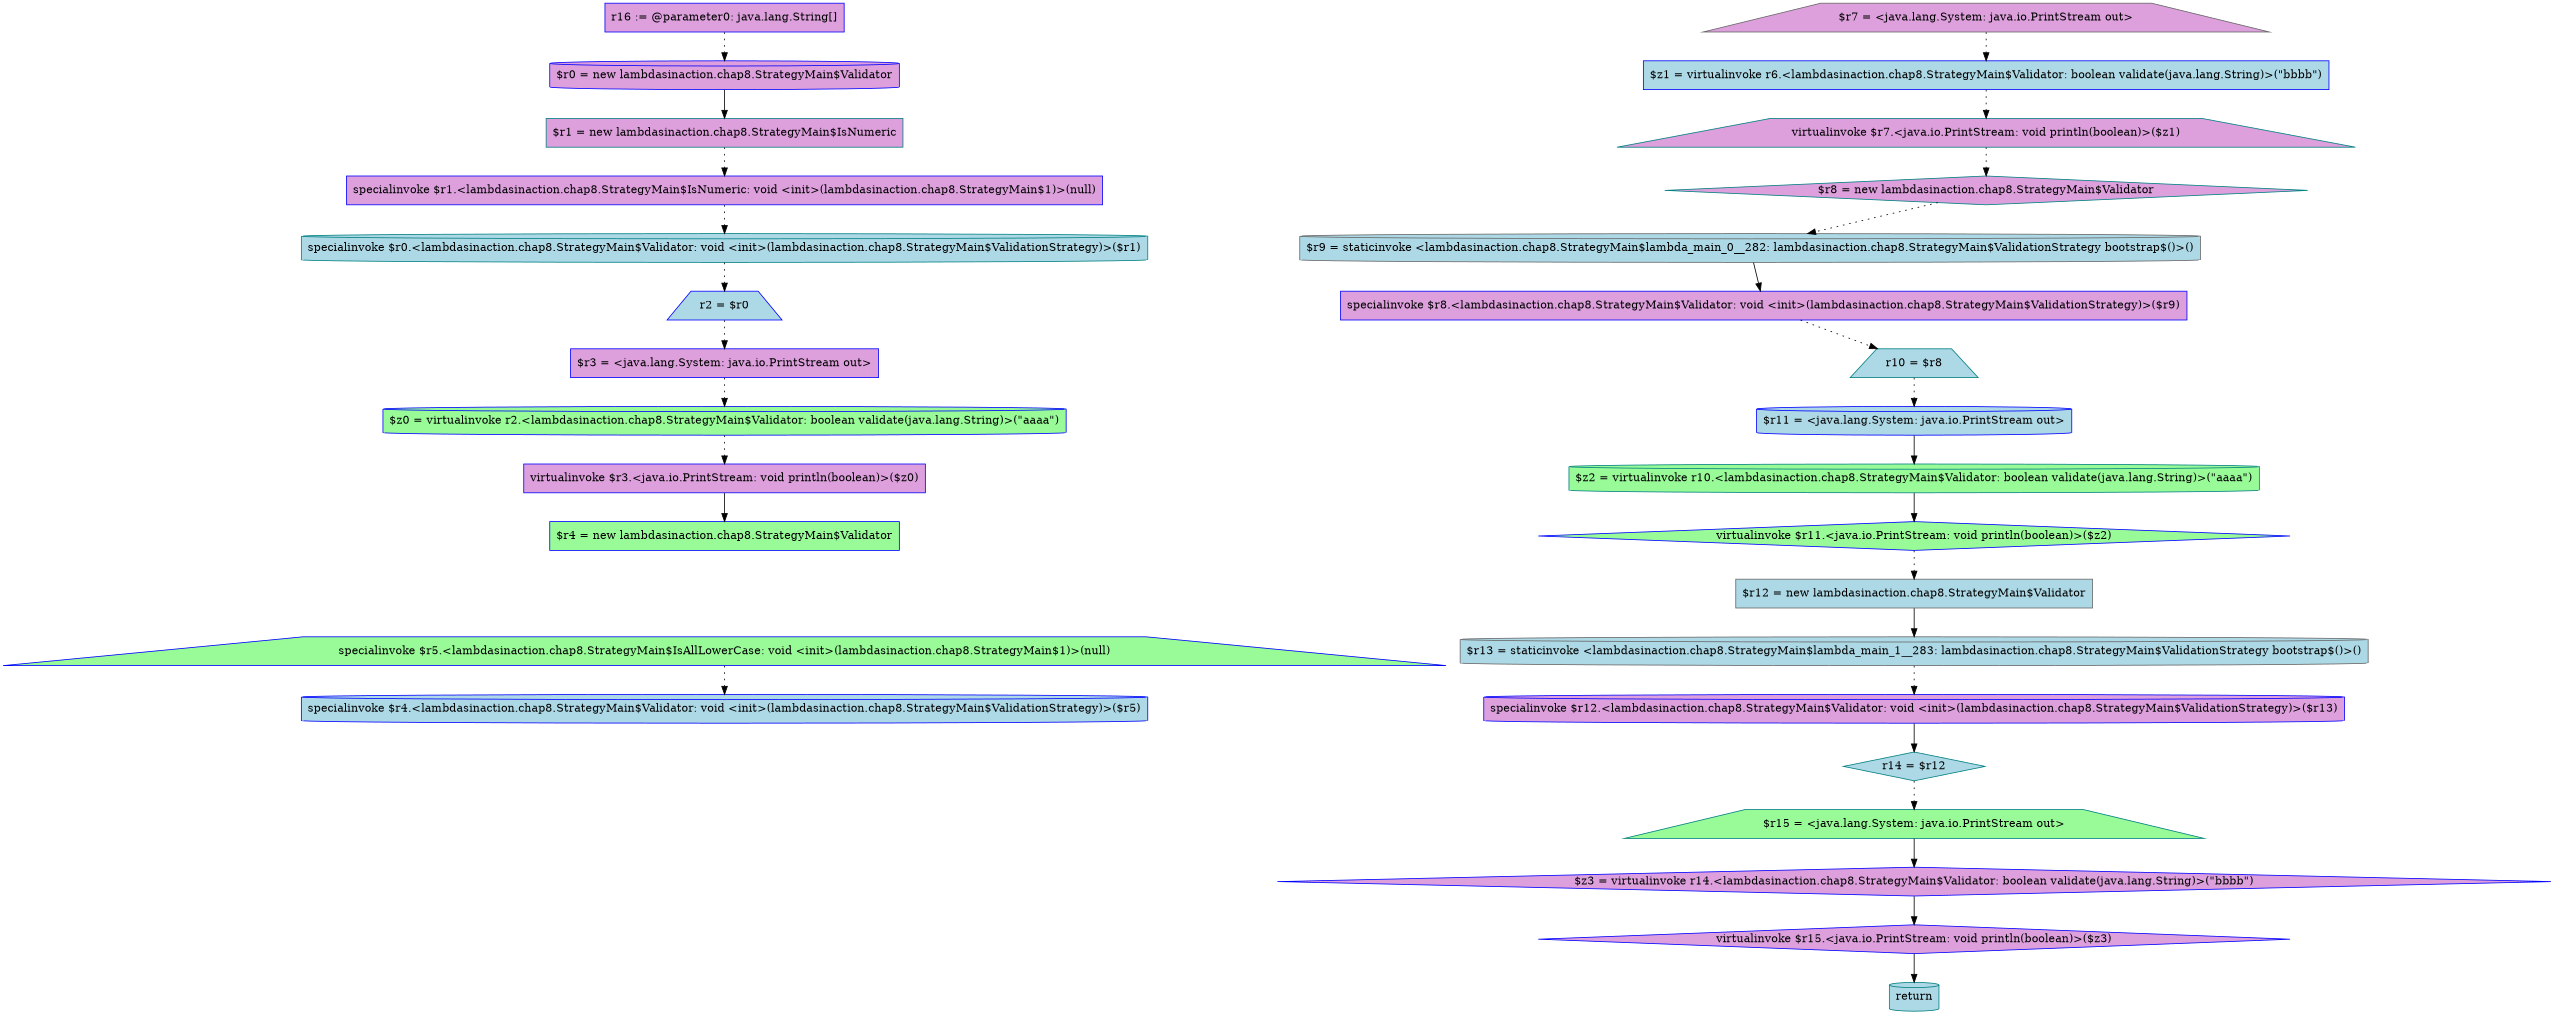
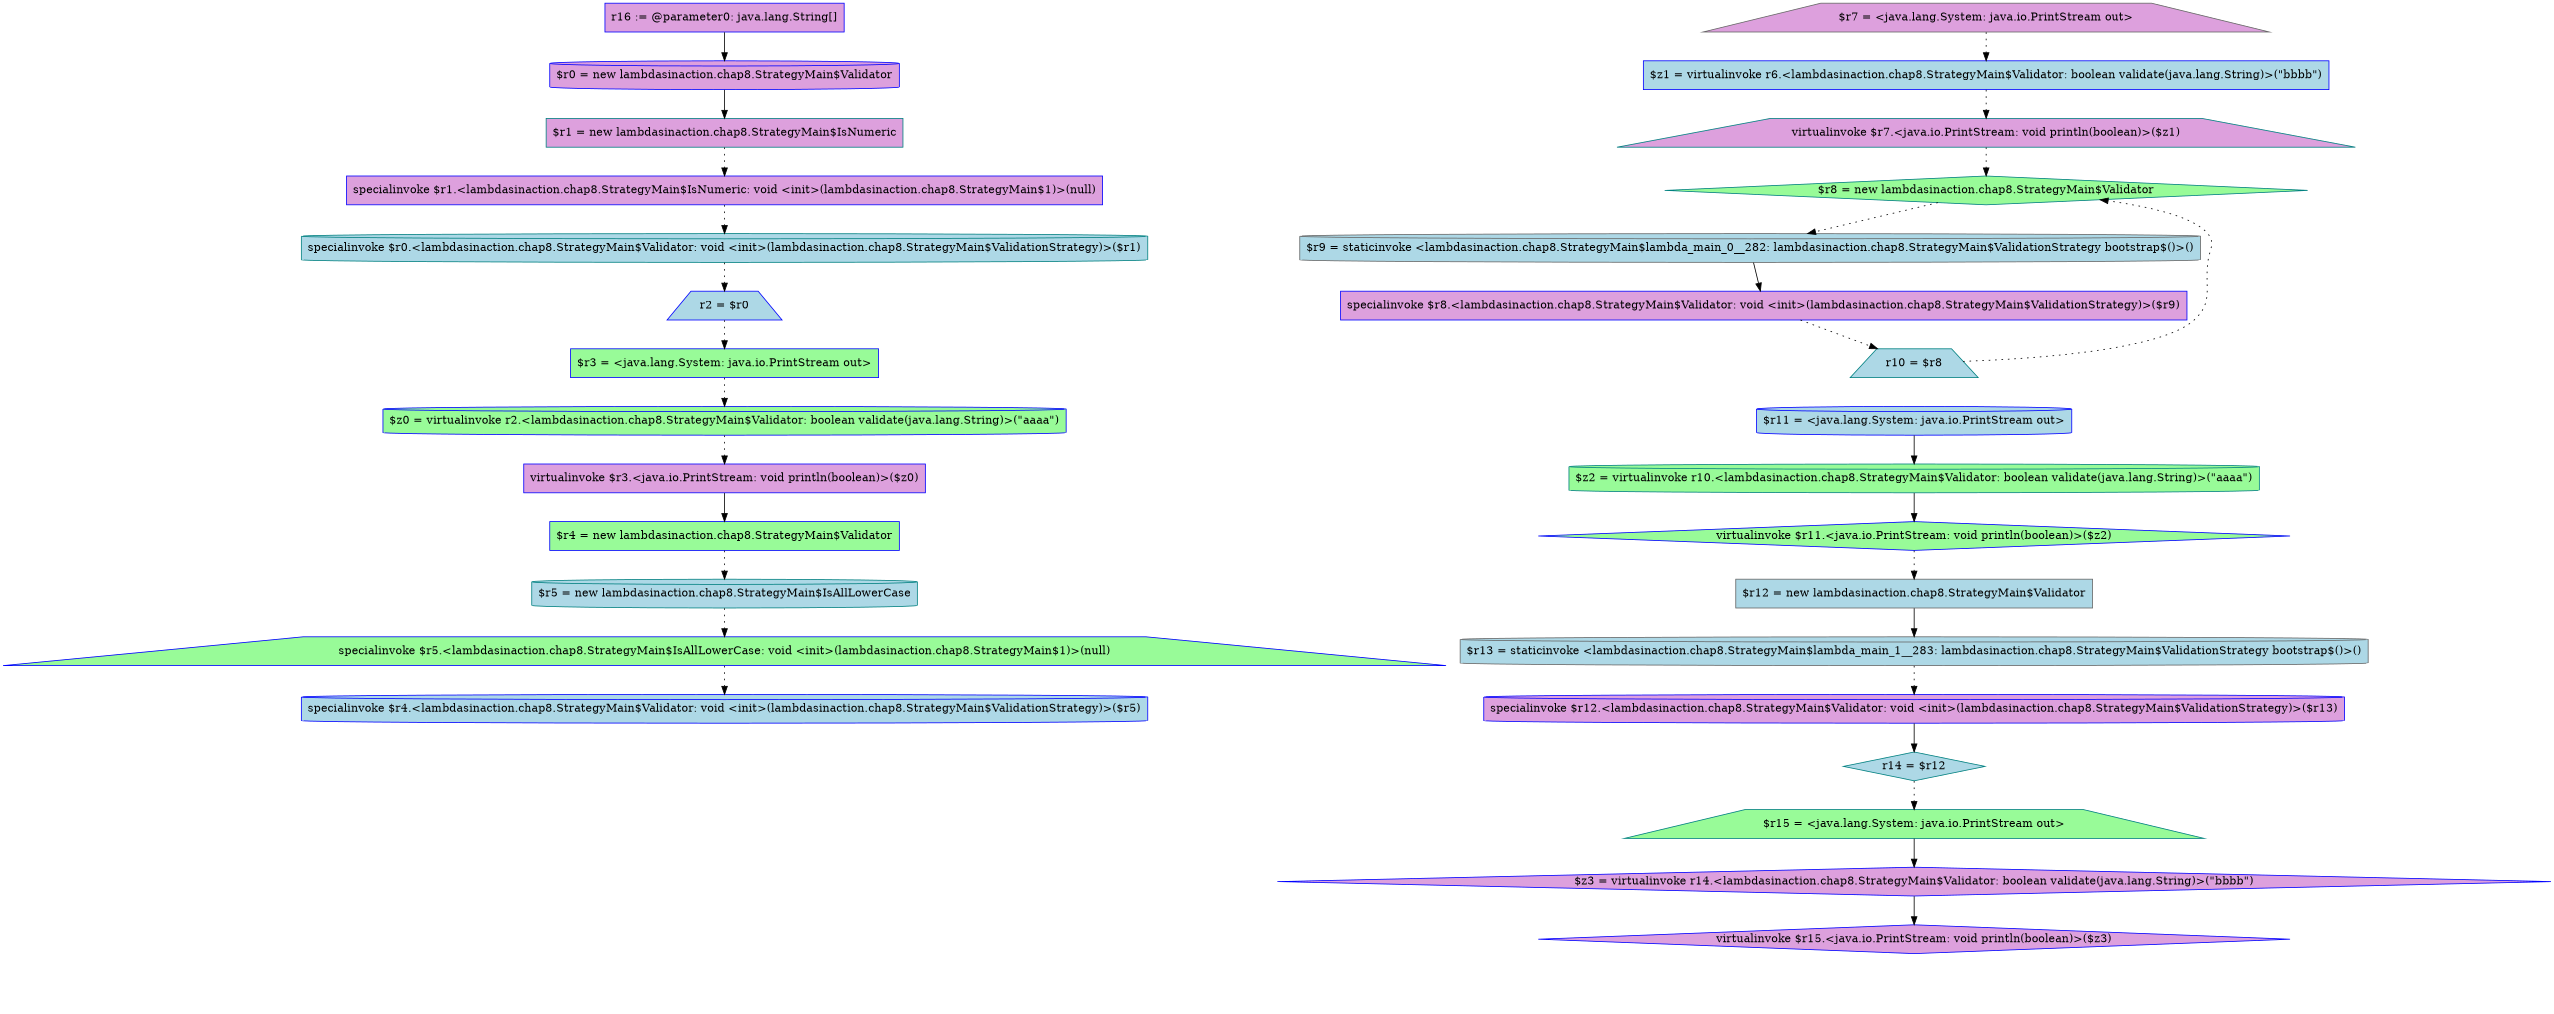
edge "r16 := @parameter0: java.lang.String[]" -> "$r0 = new lambdasinaction.chap8.StrategyMain$Validator": style dotted -> solid
node "$r8 = new lambdasinaction.chap8.StrategyMain$Validator": fillcolor plum -> palegreen
node "$r3 = <java.lang.System: java.io.PrintStream out>": fillcolor plum -> palegreen
edge "r10 = $r8" -> "$r11 = <java.lang.System: java.io.PrintStream out>": now "r10 = $r8" -> "$r8 = new lambdasinaction.chap8.StrategyMain$Validator"
node "$r5 = new lambdasinaction.chap8.StrategyMain$IsAllLowerCase": added
node "return": removed
